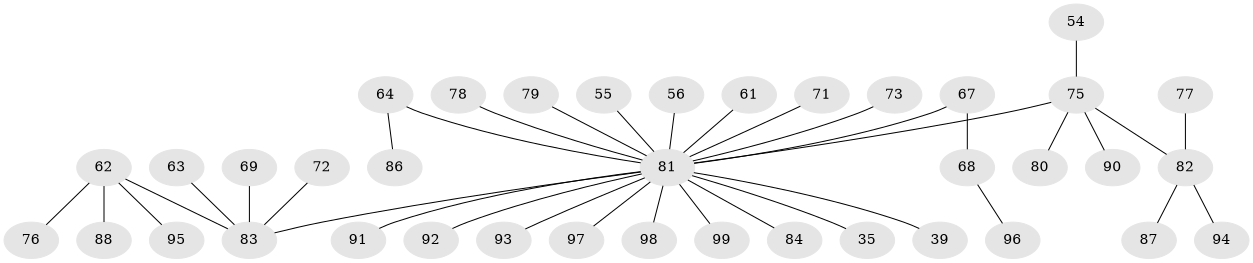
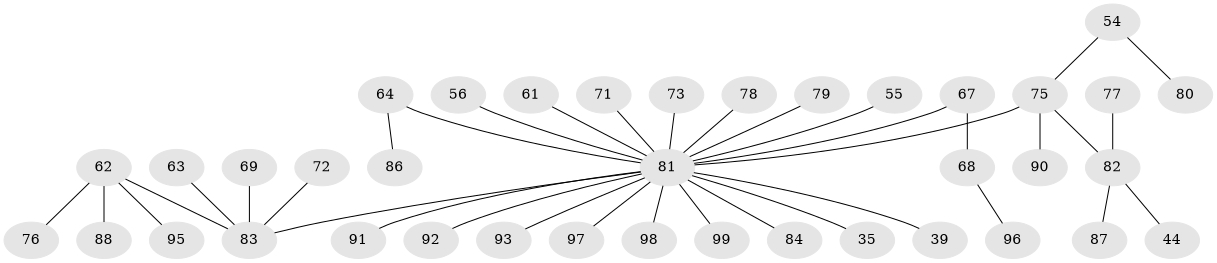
edge "75" -- "80": now "54" -- "80"
node "94": label "94" -> "44"
